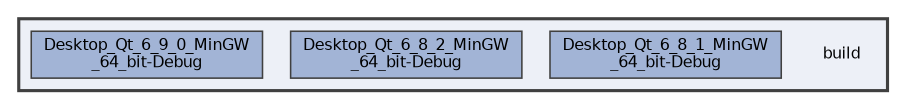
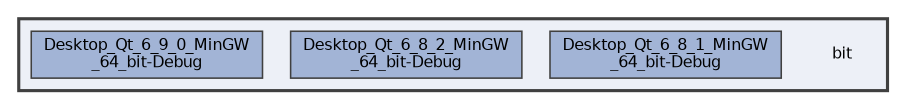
node "build": label "build" -> "bit"
